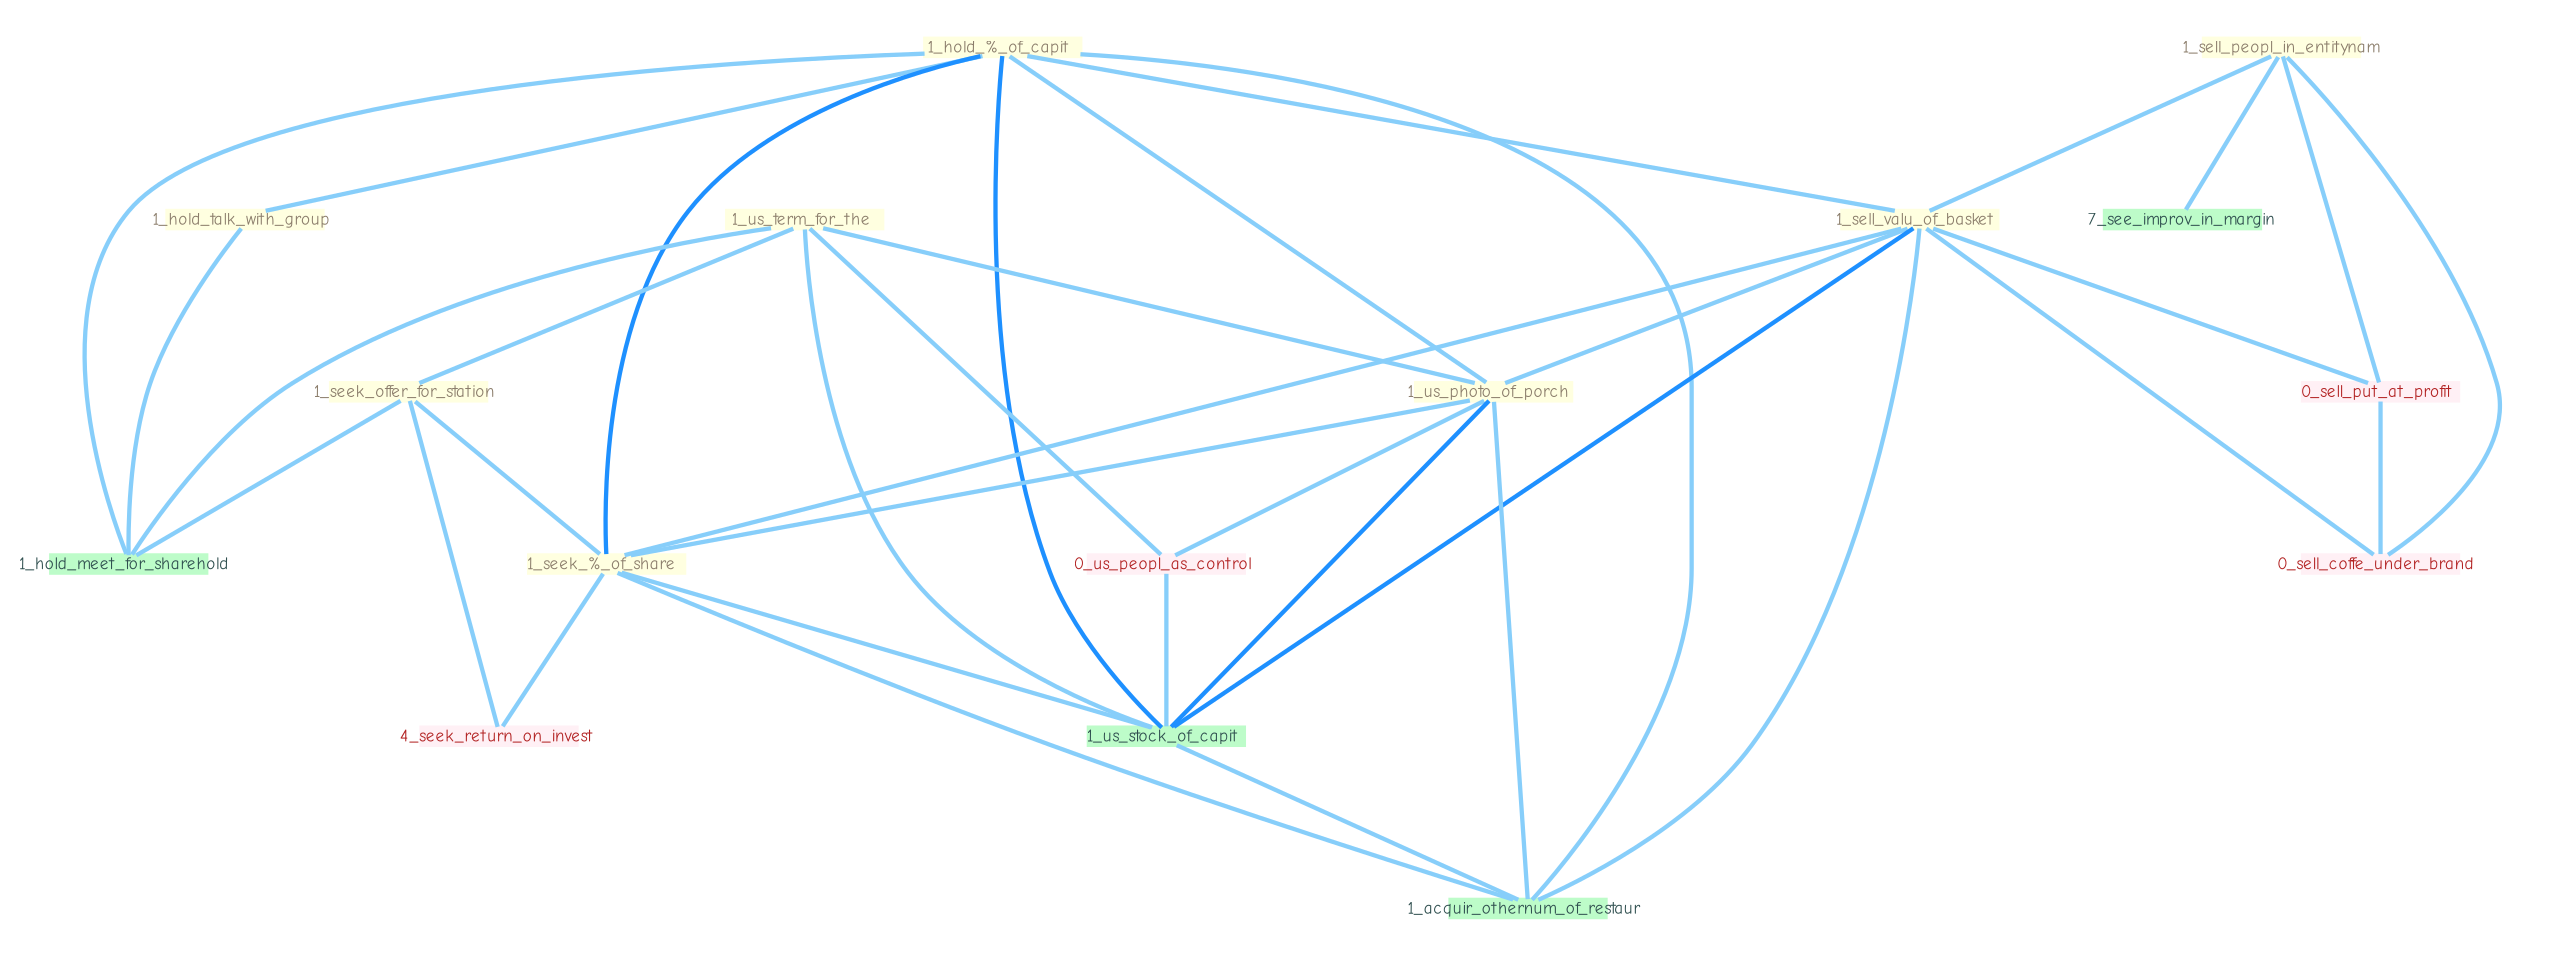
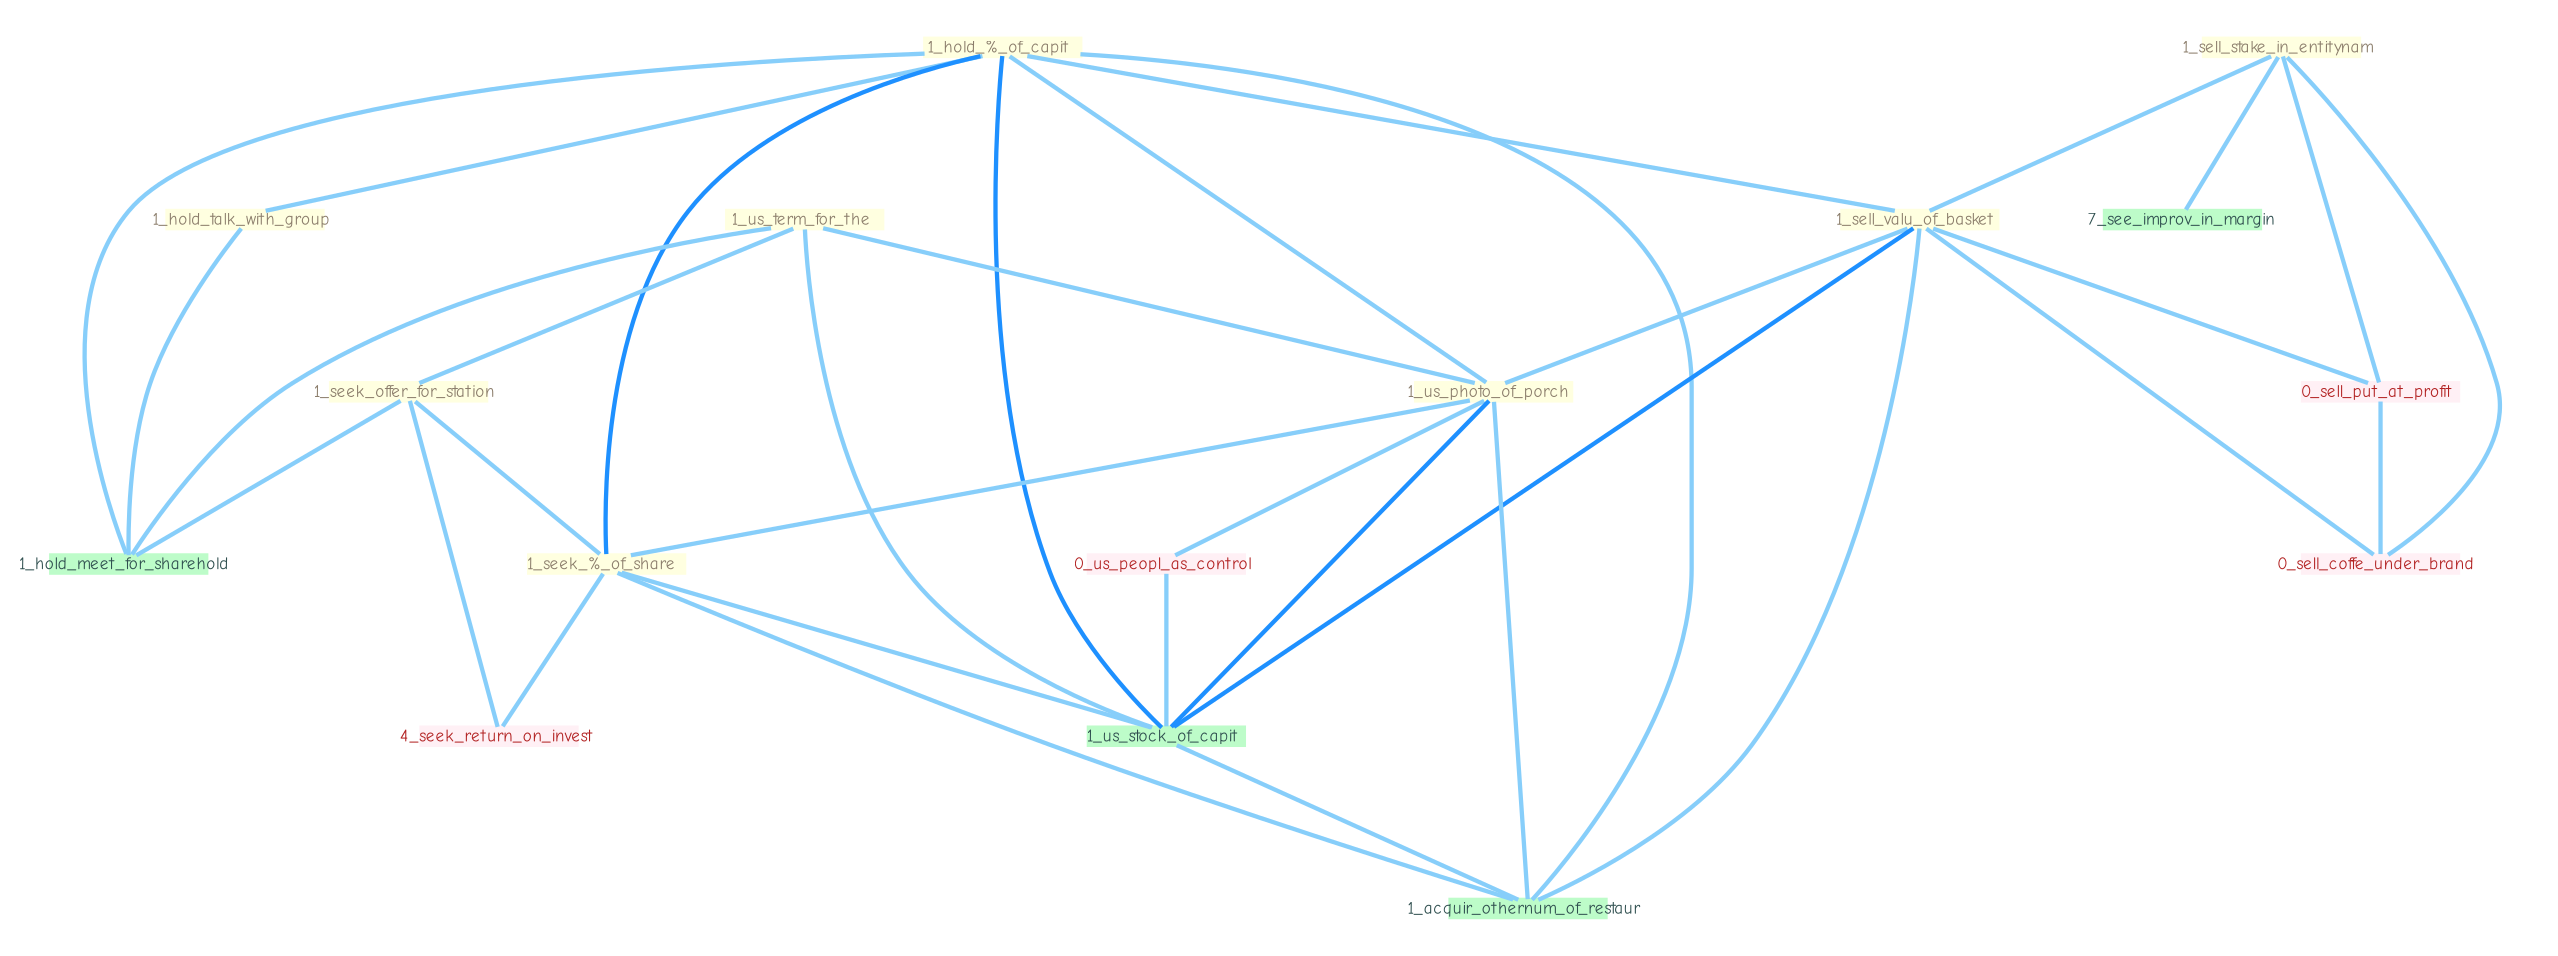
node "1_sell_peopl_in_entitynam": label "1_sell_peopl_in_entitynam" -> "1_sell_stake_in_entitynam"
edge "1_us_term_for_the" -- "0_us_peopl_as_control": removed
edge "1_sell_valu_of_basket" -- "1_seek_%_of_share": removed
